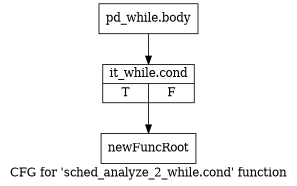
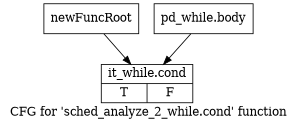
edge "it_while.cond" -> "newFuncRoot": reversed
